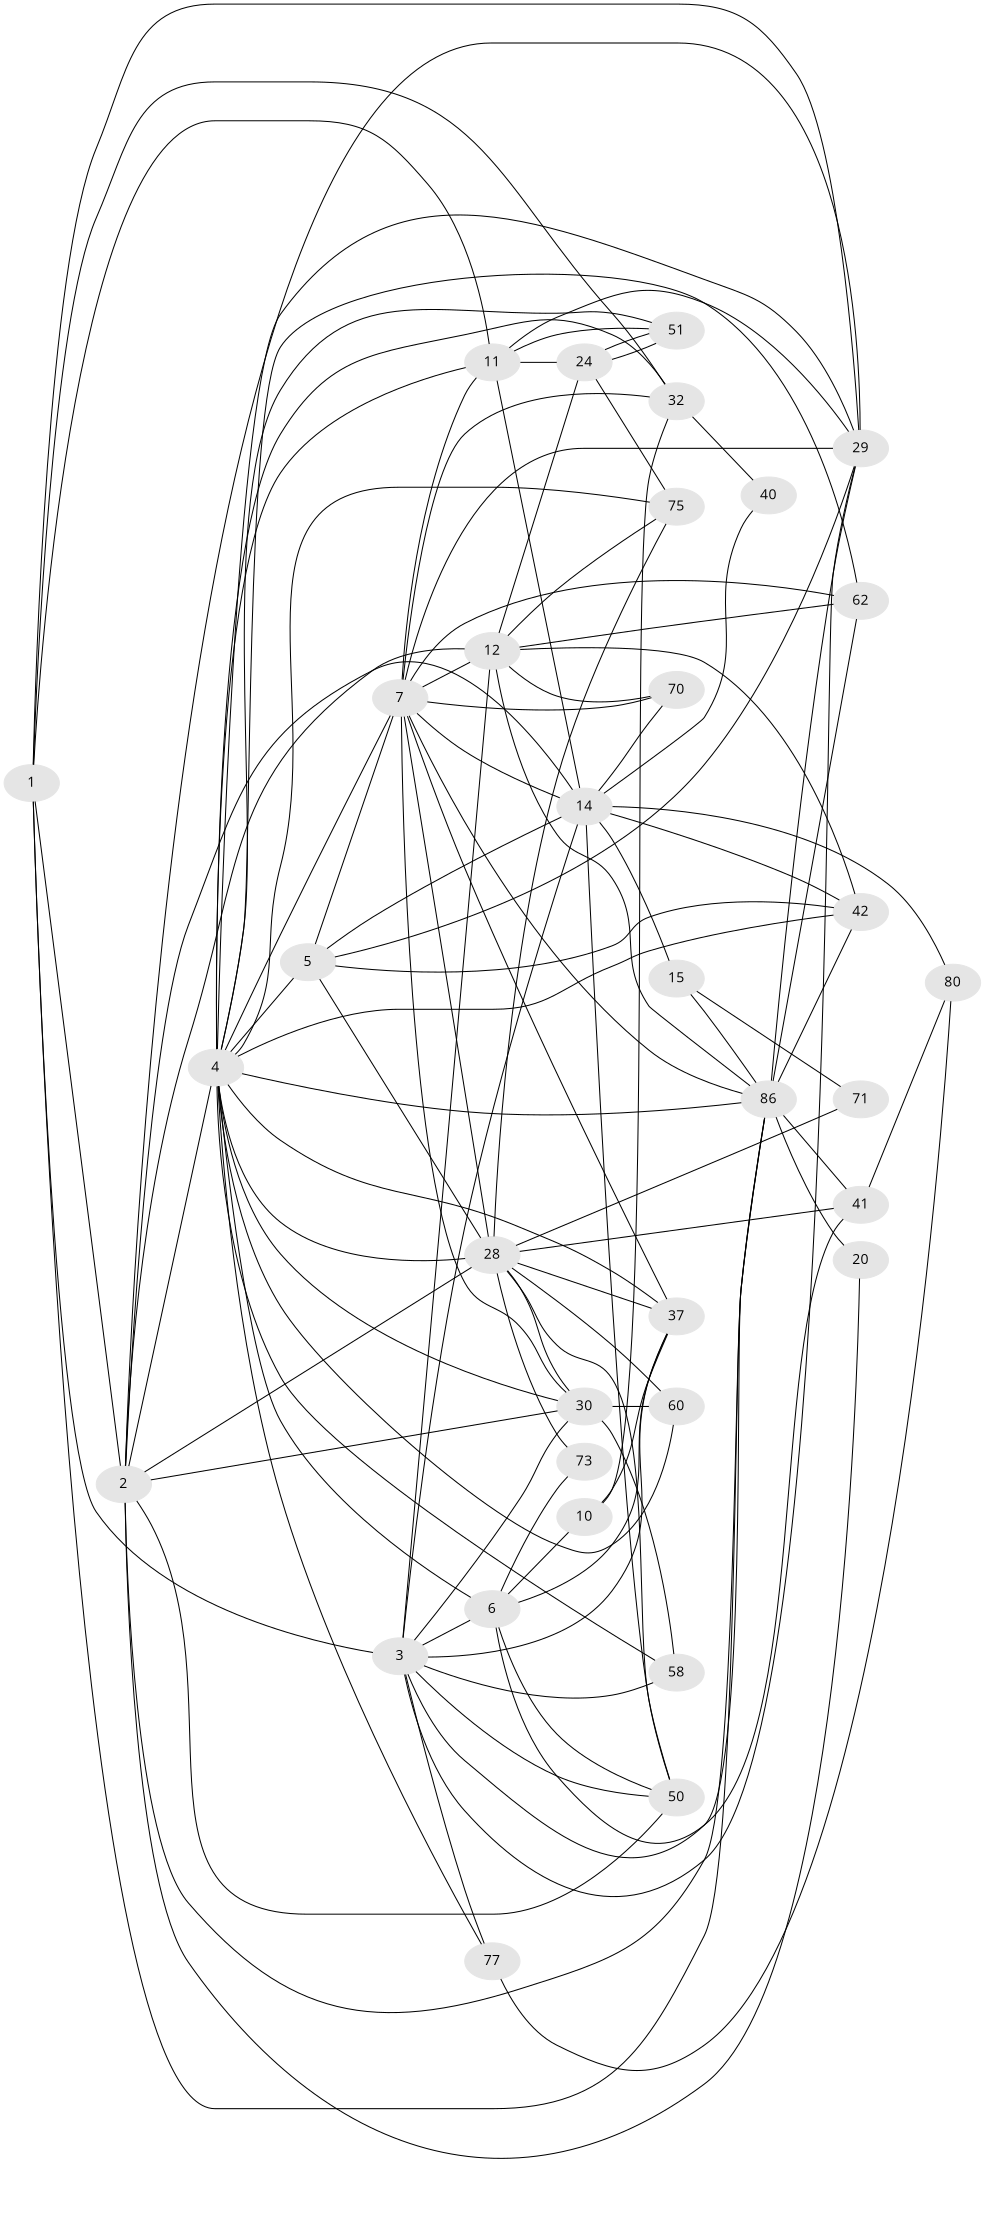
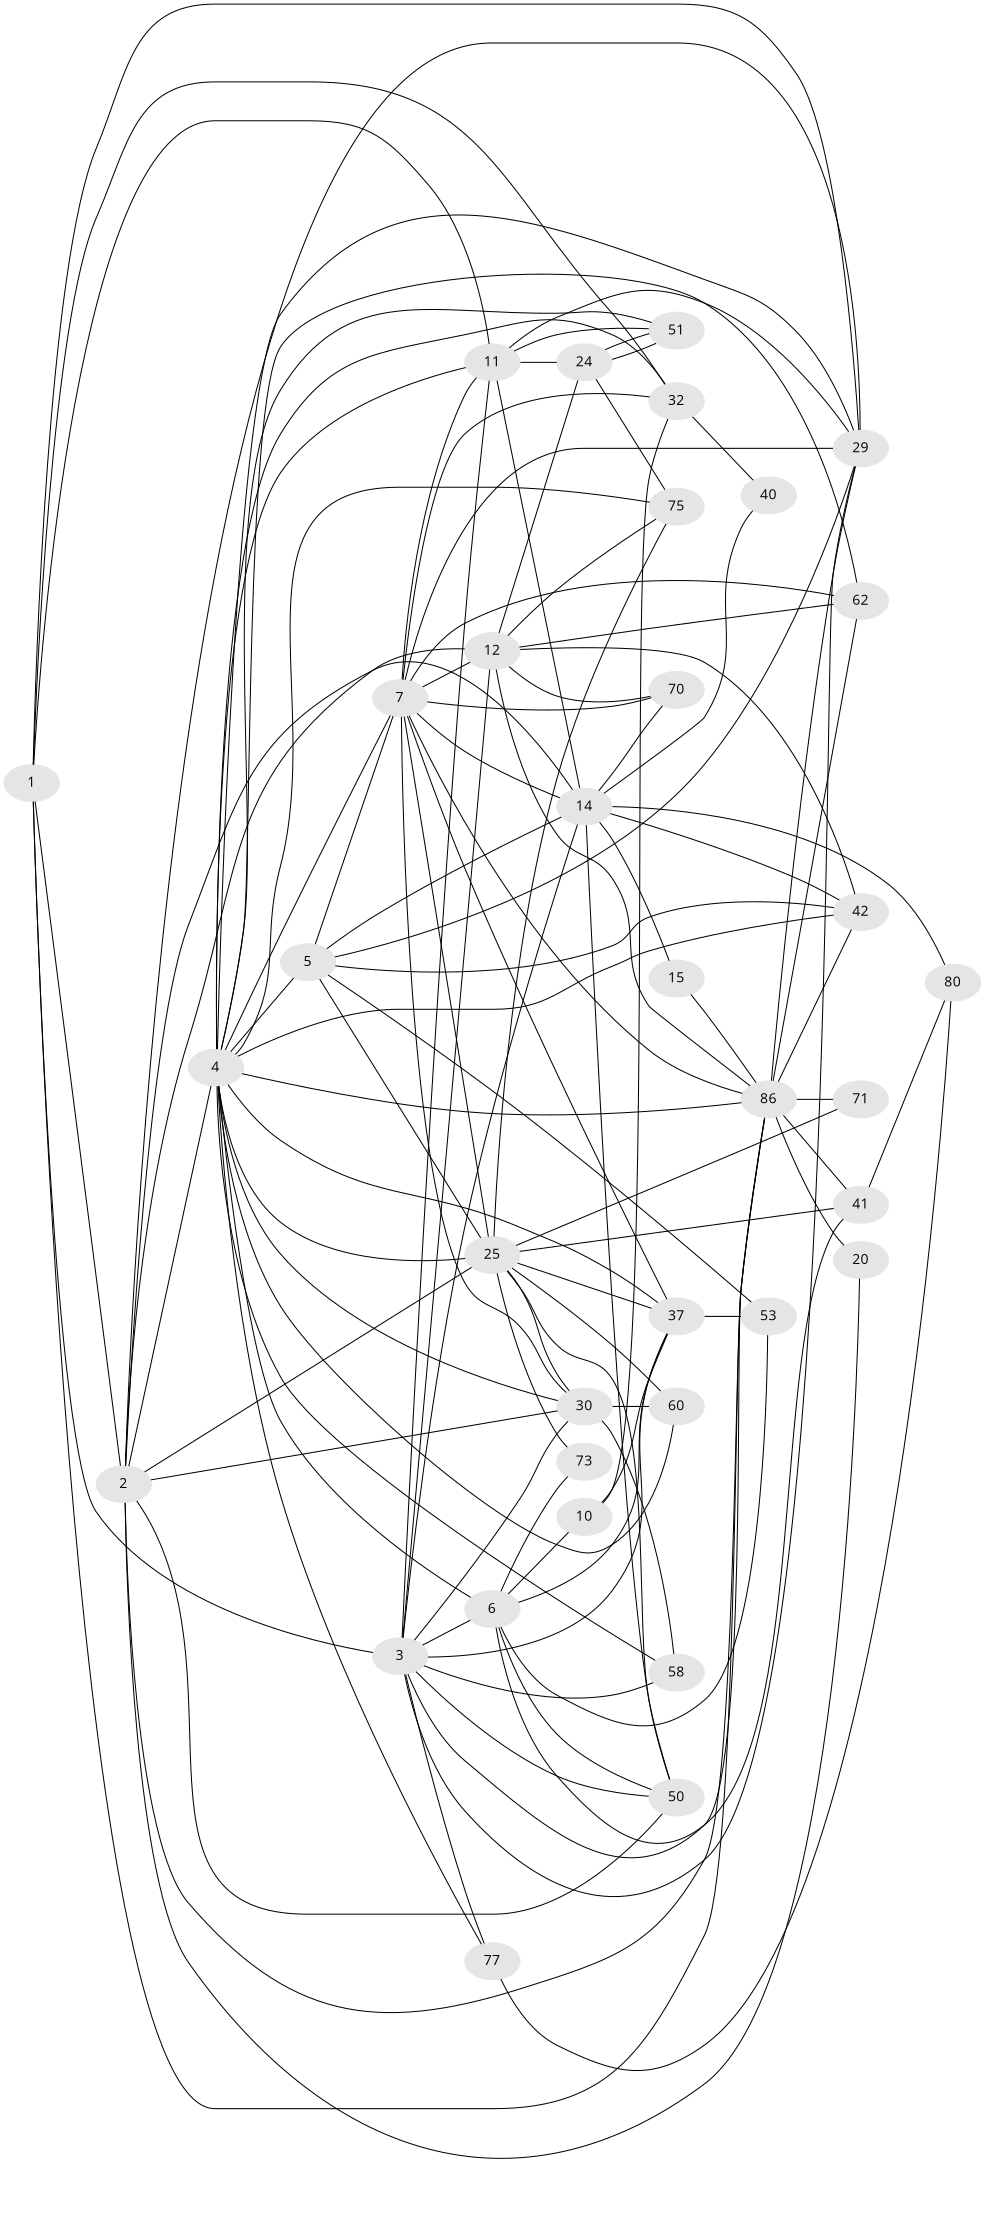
edge "15" -- "71": now "86" -- "71"
edge "11" -- "3": added
node "28": label "28" -> "25"
node "53": added
